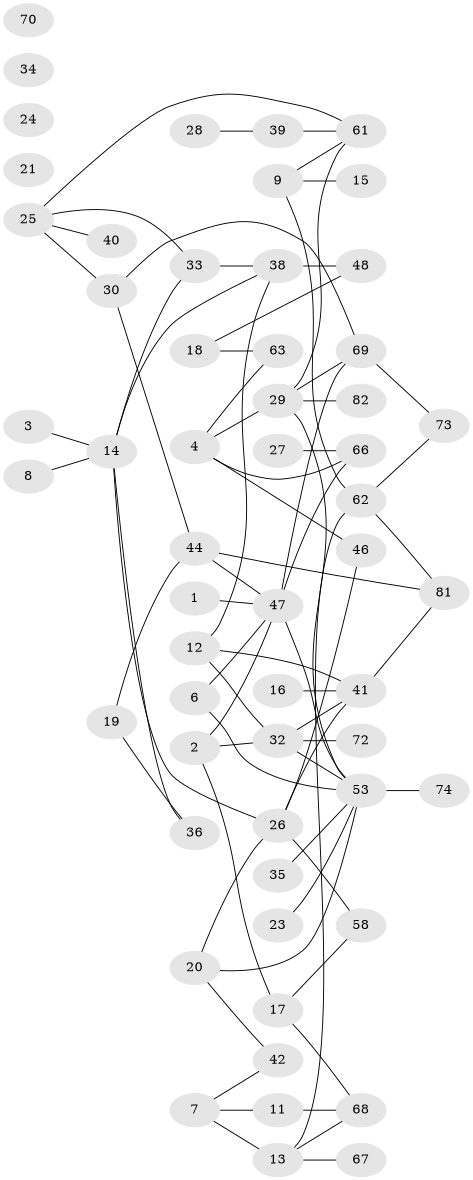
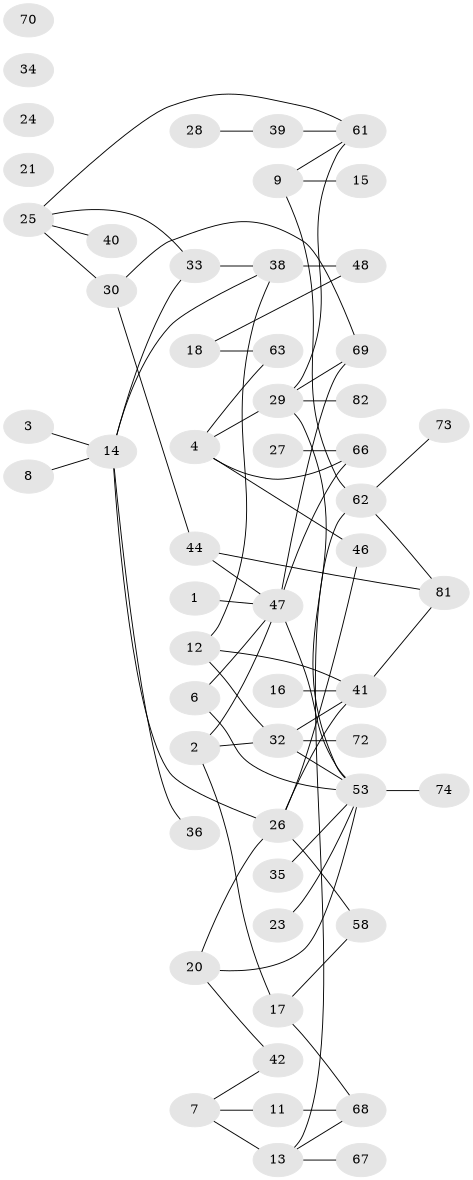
edge "69" -- "73": removed
node "19": removed
